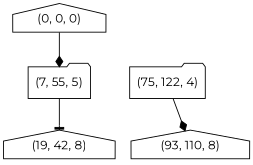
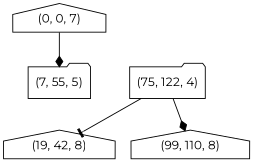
node "(0, 0, 0)": label "(0, 0, 0)" -> "(0, 0, 7)"
edge "(7, 55, 5)" -> "(19, 42, 8)": now "(75, 122, 4)" -> "(19, 42, 8)"
node "(93, 110, 8)": label "(93, 110, 8)" -> "(99, 110, 8)"
